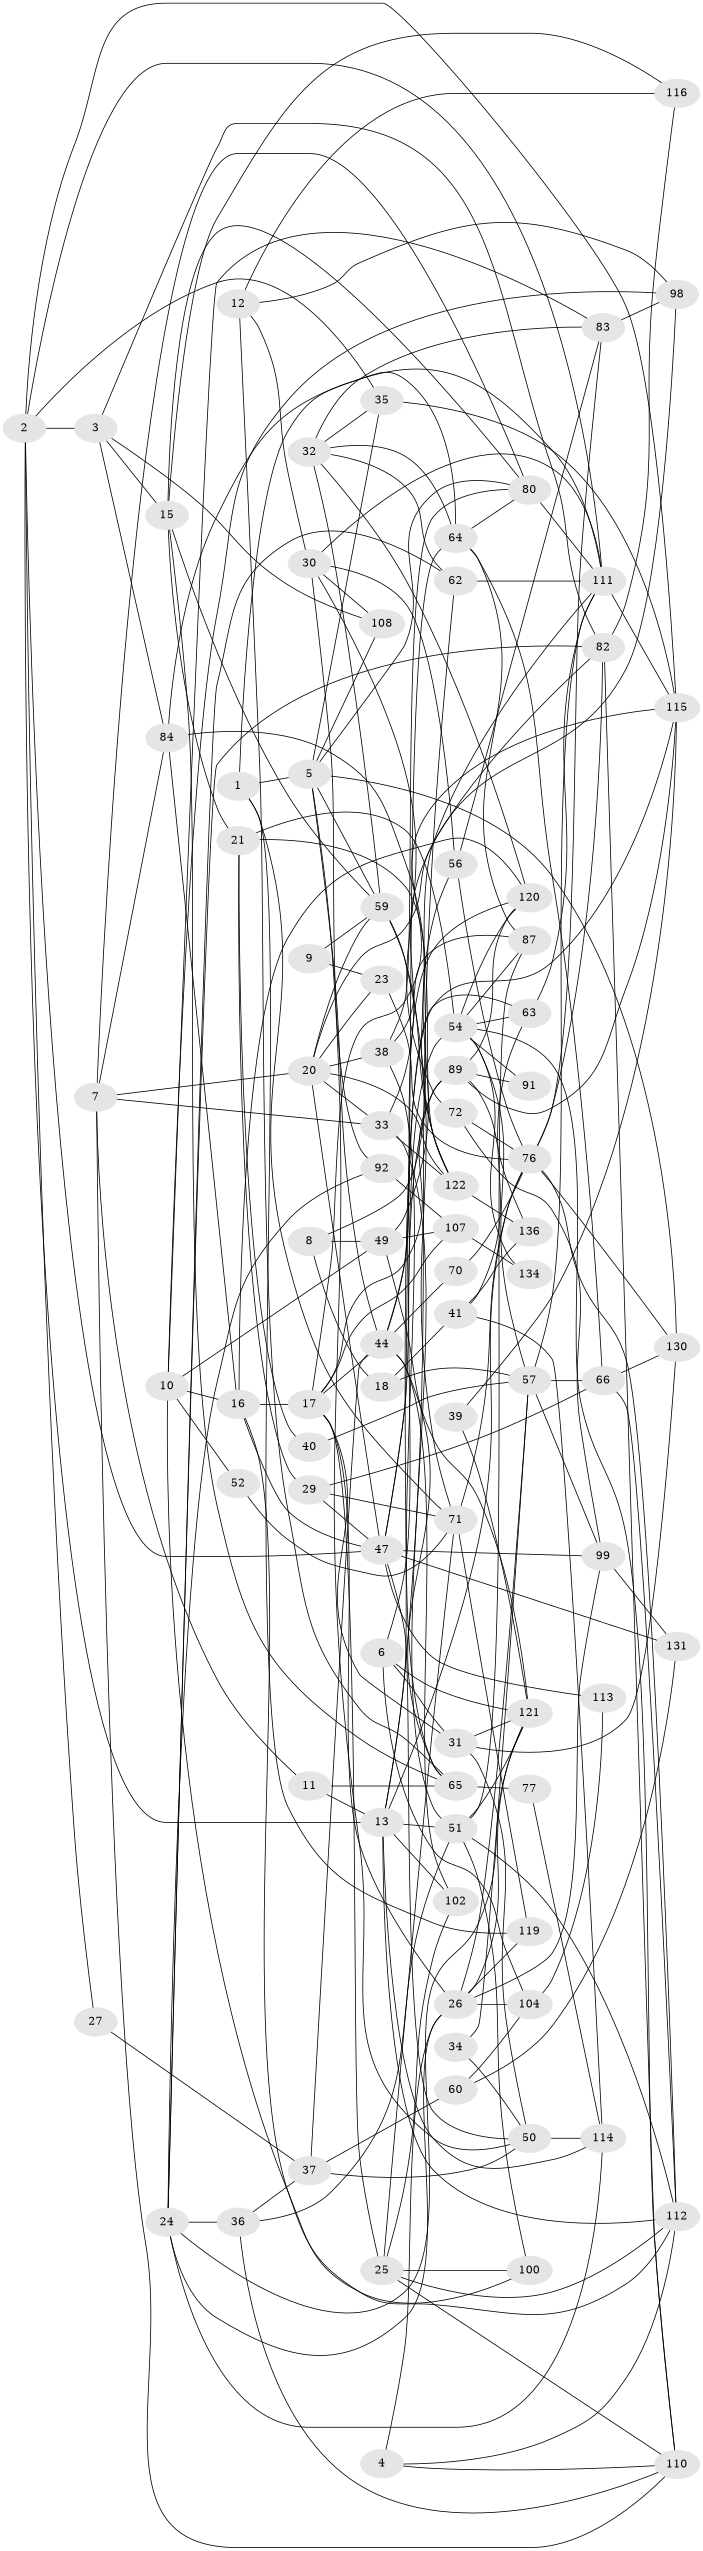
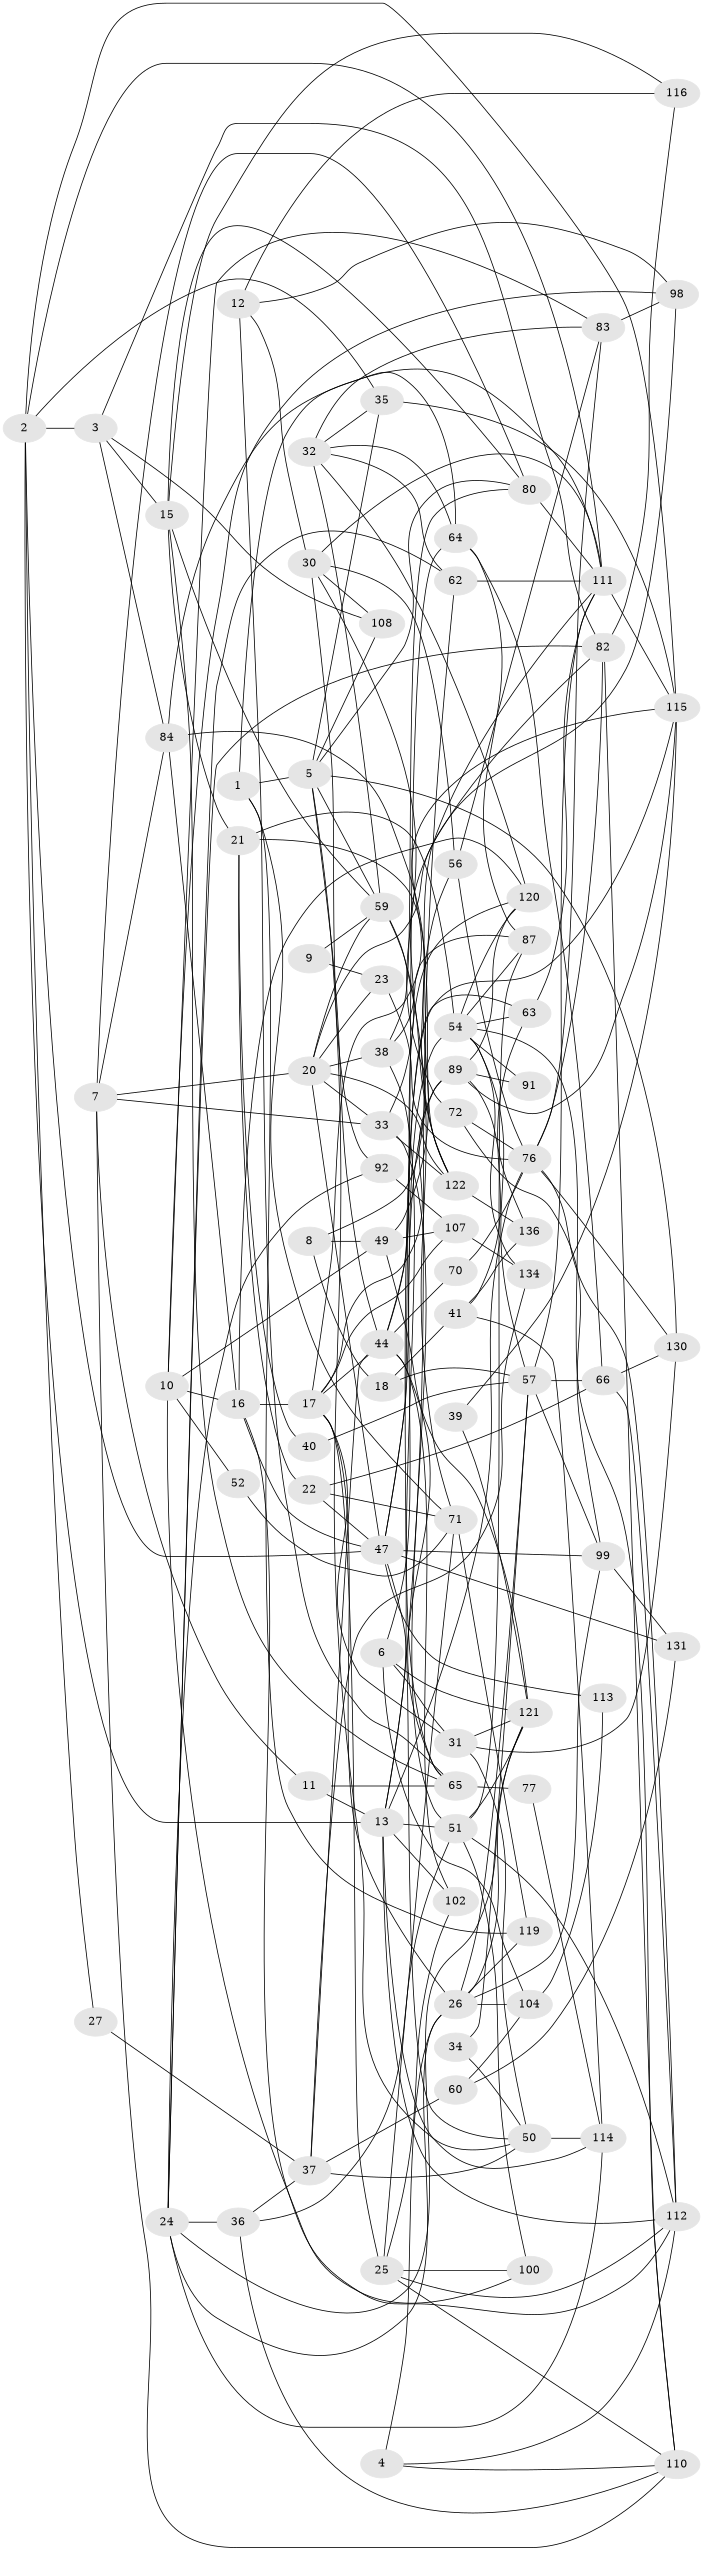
edge "80" -- "64": removed
edge "76" -- "71": removed
node "29": label "29" -> "22"
edge "134" -- "37": added
